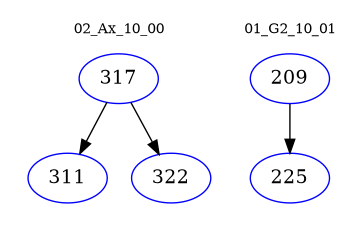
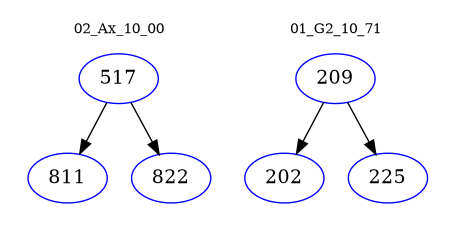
cluster "01_G2_10_01": label "01_G2_10_01" -> "01_G2_10_71"
node "317": label "317" -> "517"
node "311": label "311" -> "811"
node "322": label "322" -> "822"
node "202": added
